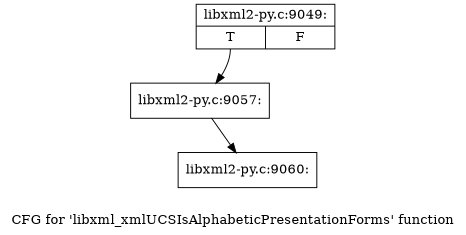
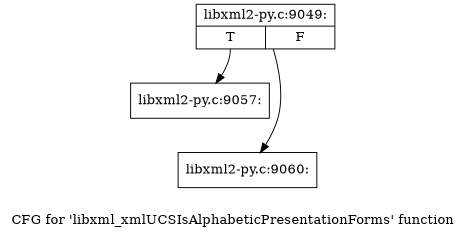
edge "libxml2-py.c:9057:" -> "libxml2-py.c:9060:": now "libxml2-py.c:9049:" -> "libxml2-py.c:9060:"
